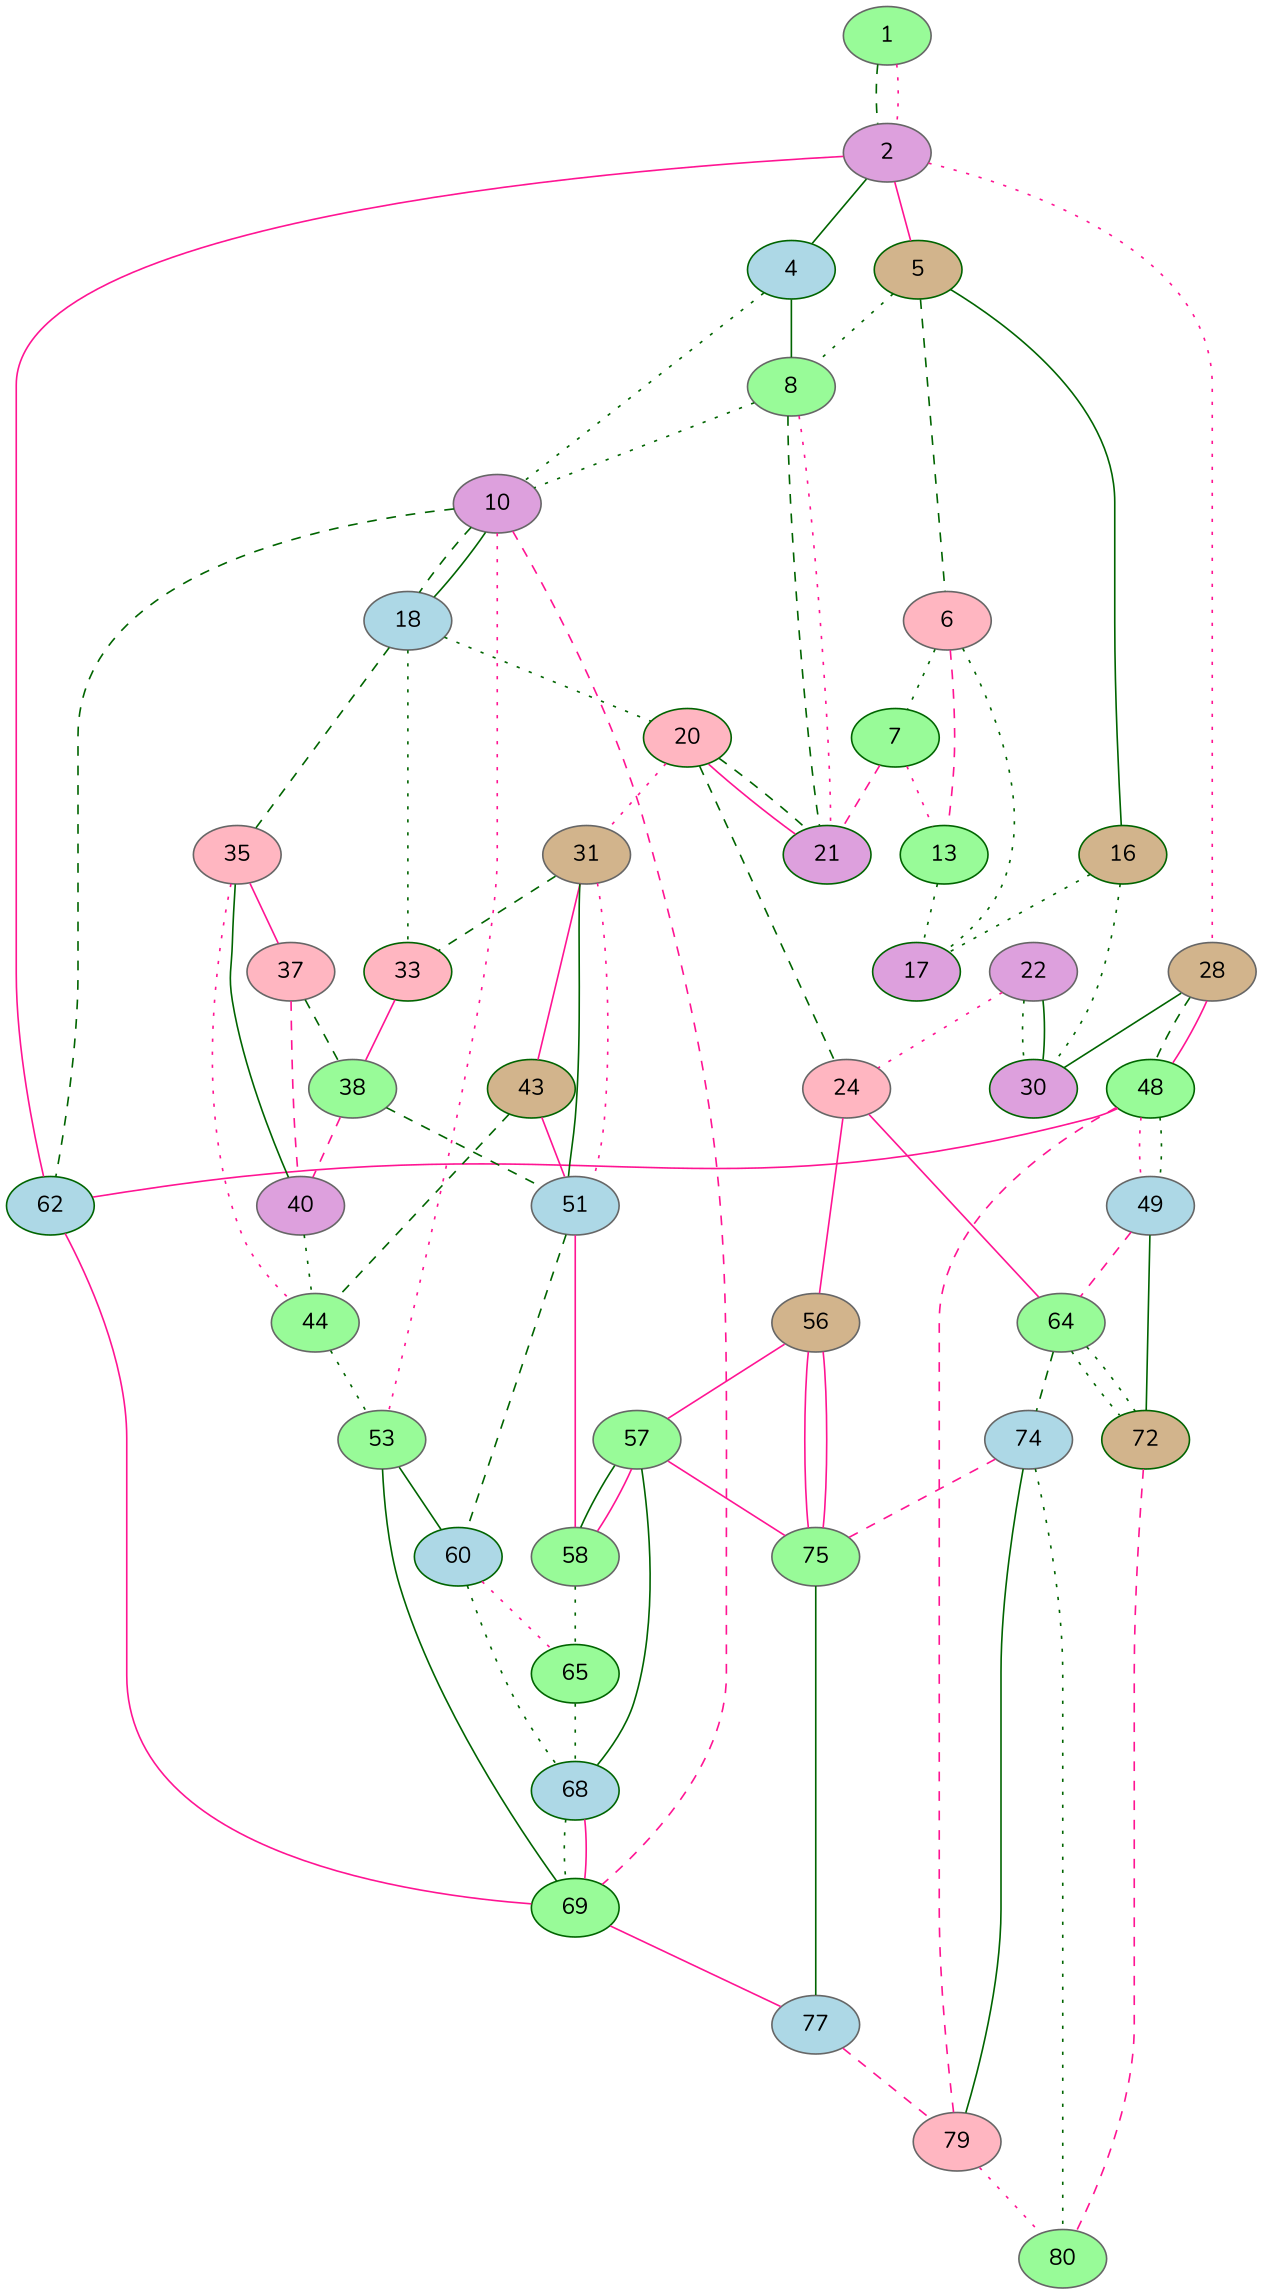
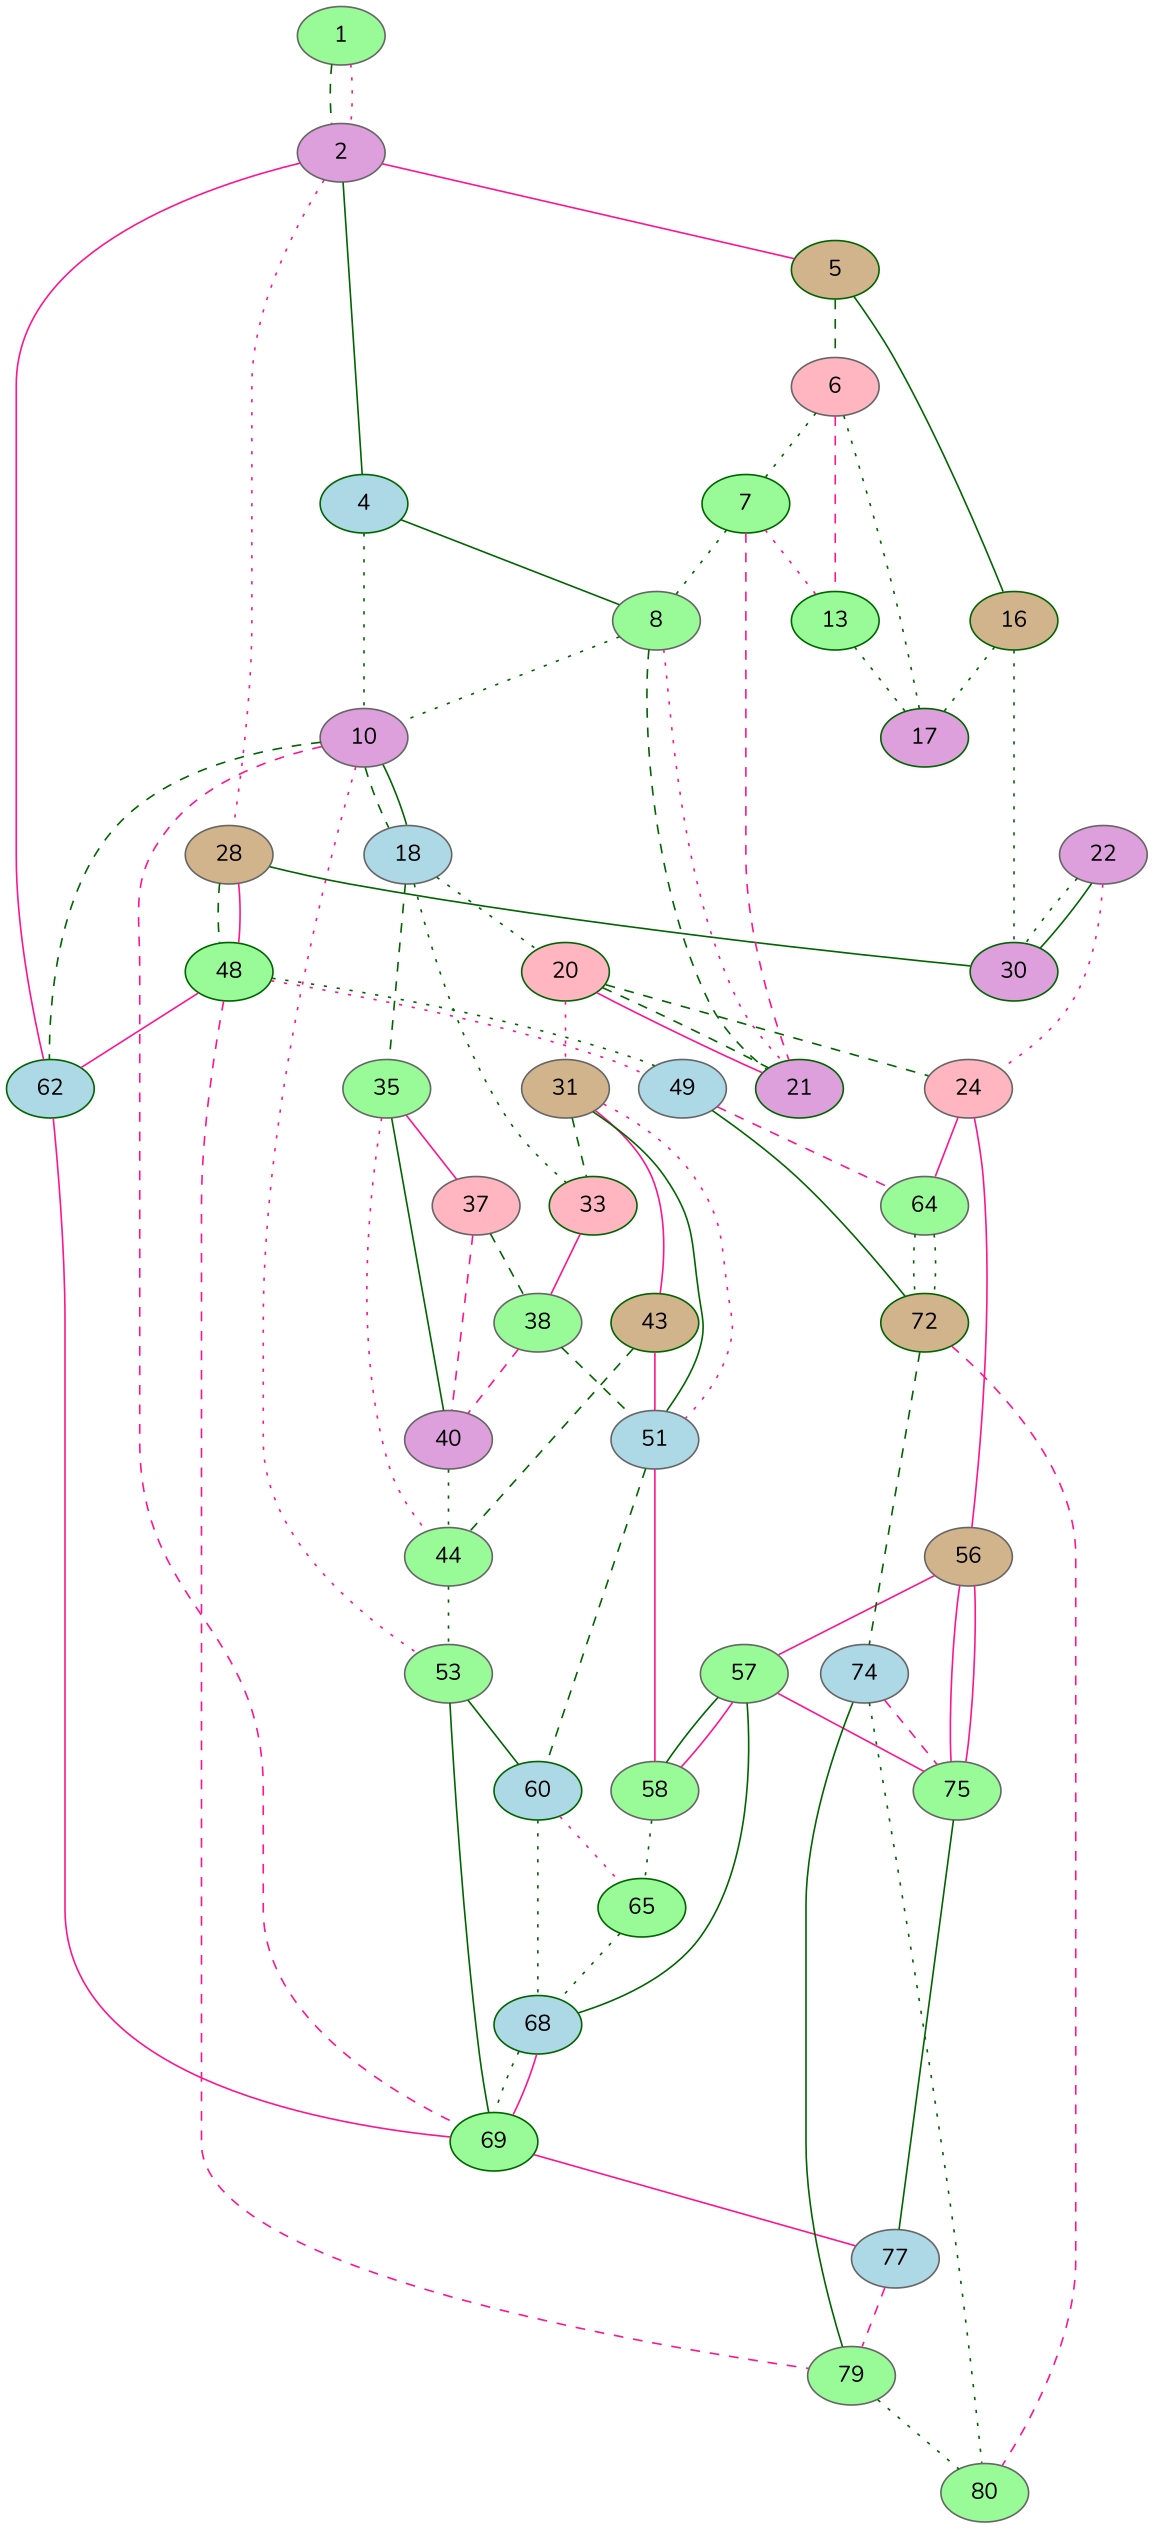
edge "5" -- "8": now "7" -- "8"
node "35": fillcolor lightpink -> palegreen
edge "64" -- "74": now "72" -- "74"
node "79": fillcolor lightpink -> palegreen
edge "79" -- "80": color deeppink -> darkgreen
